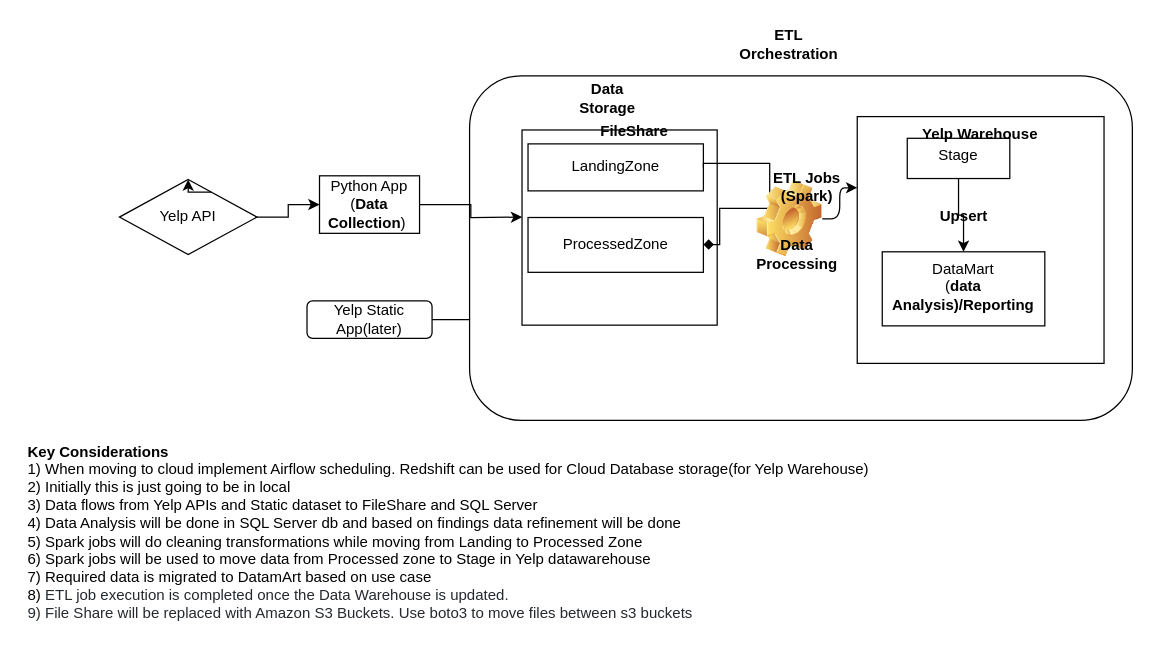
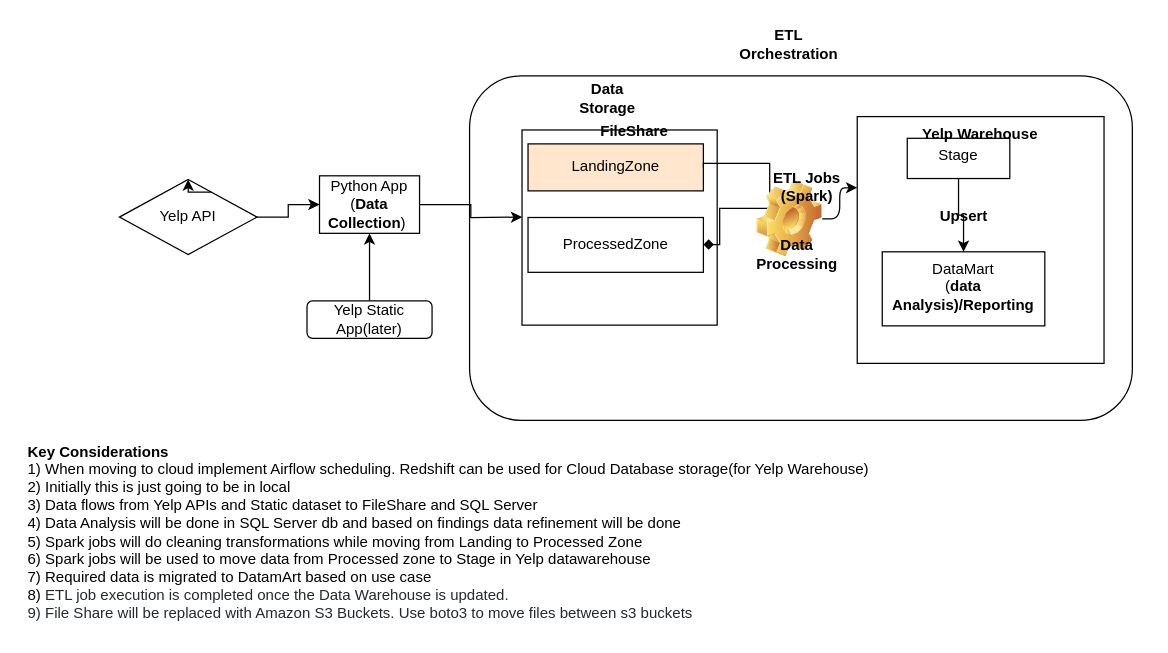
node "LandingZone": fillcolor #ffffff -> #ffe6cc
edge "Yelp Static App(later)" -> "ProcessedZone": now "Yelp Static App(later)" -> "Python App (Data Collection)"
